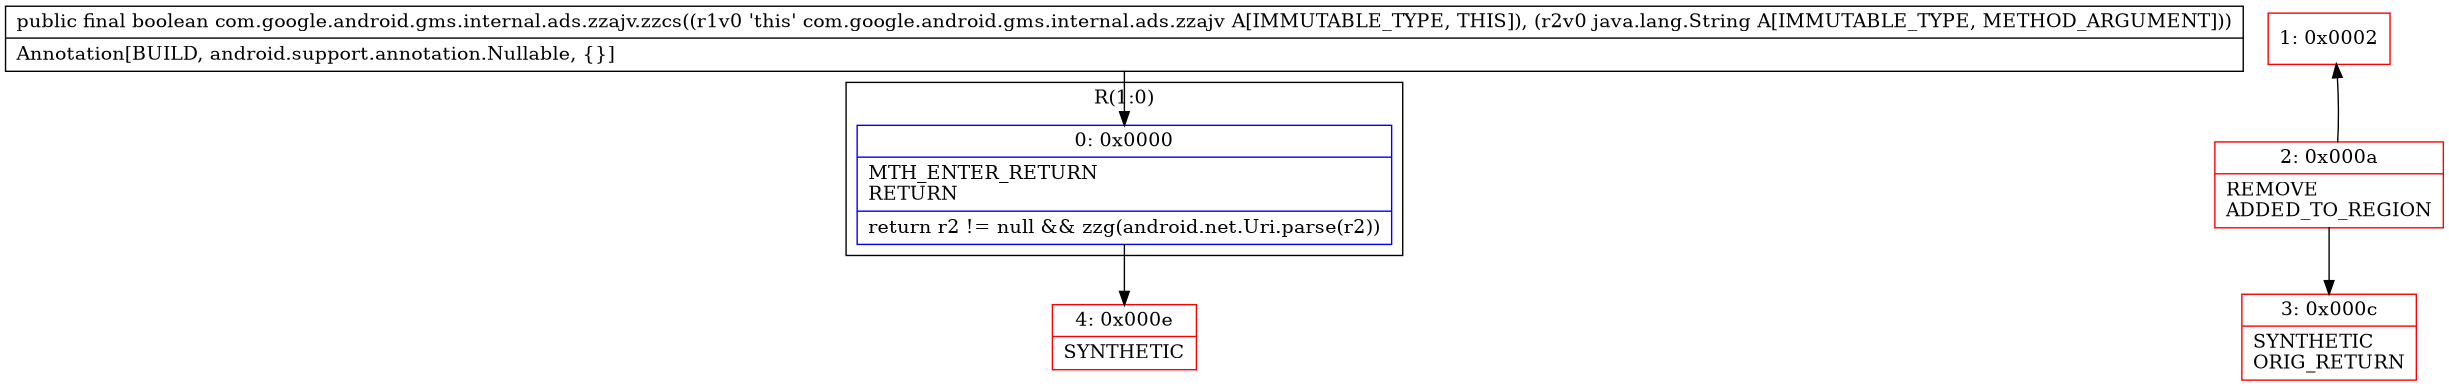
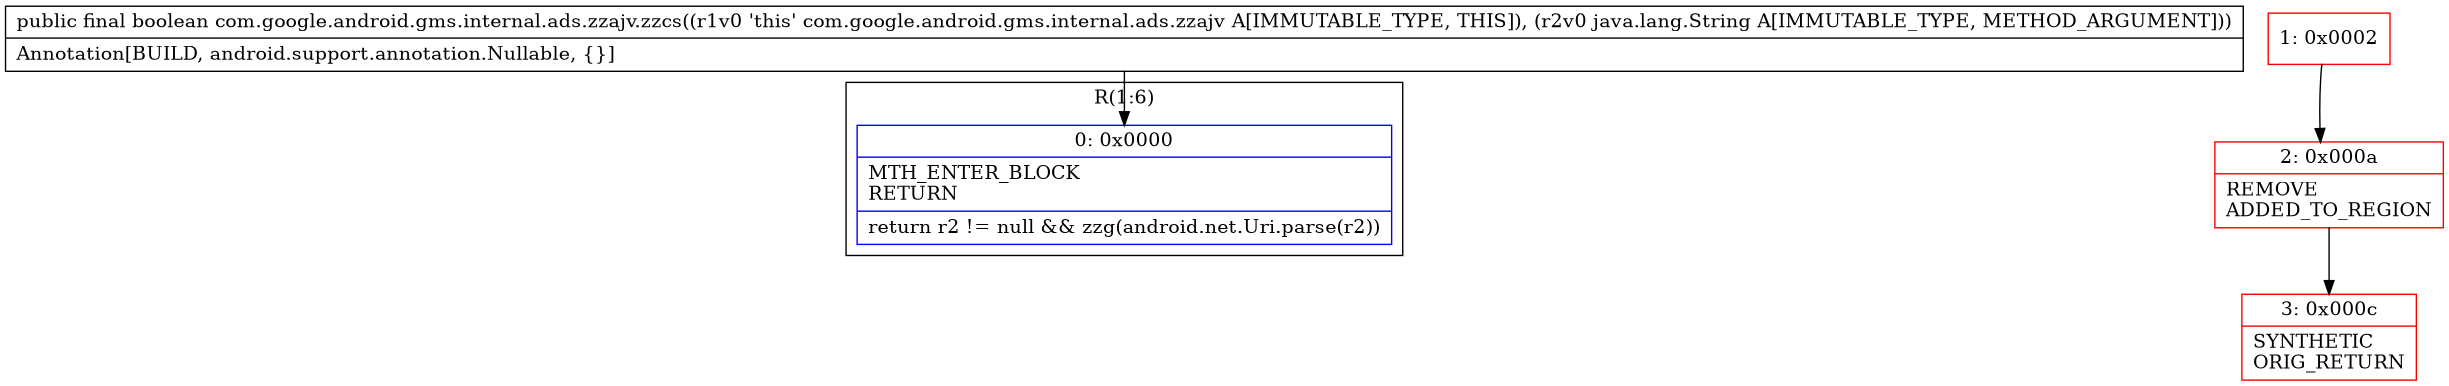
cluster "R(1:0)": label "R(1:0)" -> "R(1:6)"
edge "2: 0x000a" -> "1: 0x0002": reversed
node "0: 0x0000": text "MTH_ENTER_RETURN" -> "MTH_ENTER_BLOCK"
node "4: 0x000e": removed
